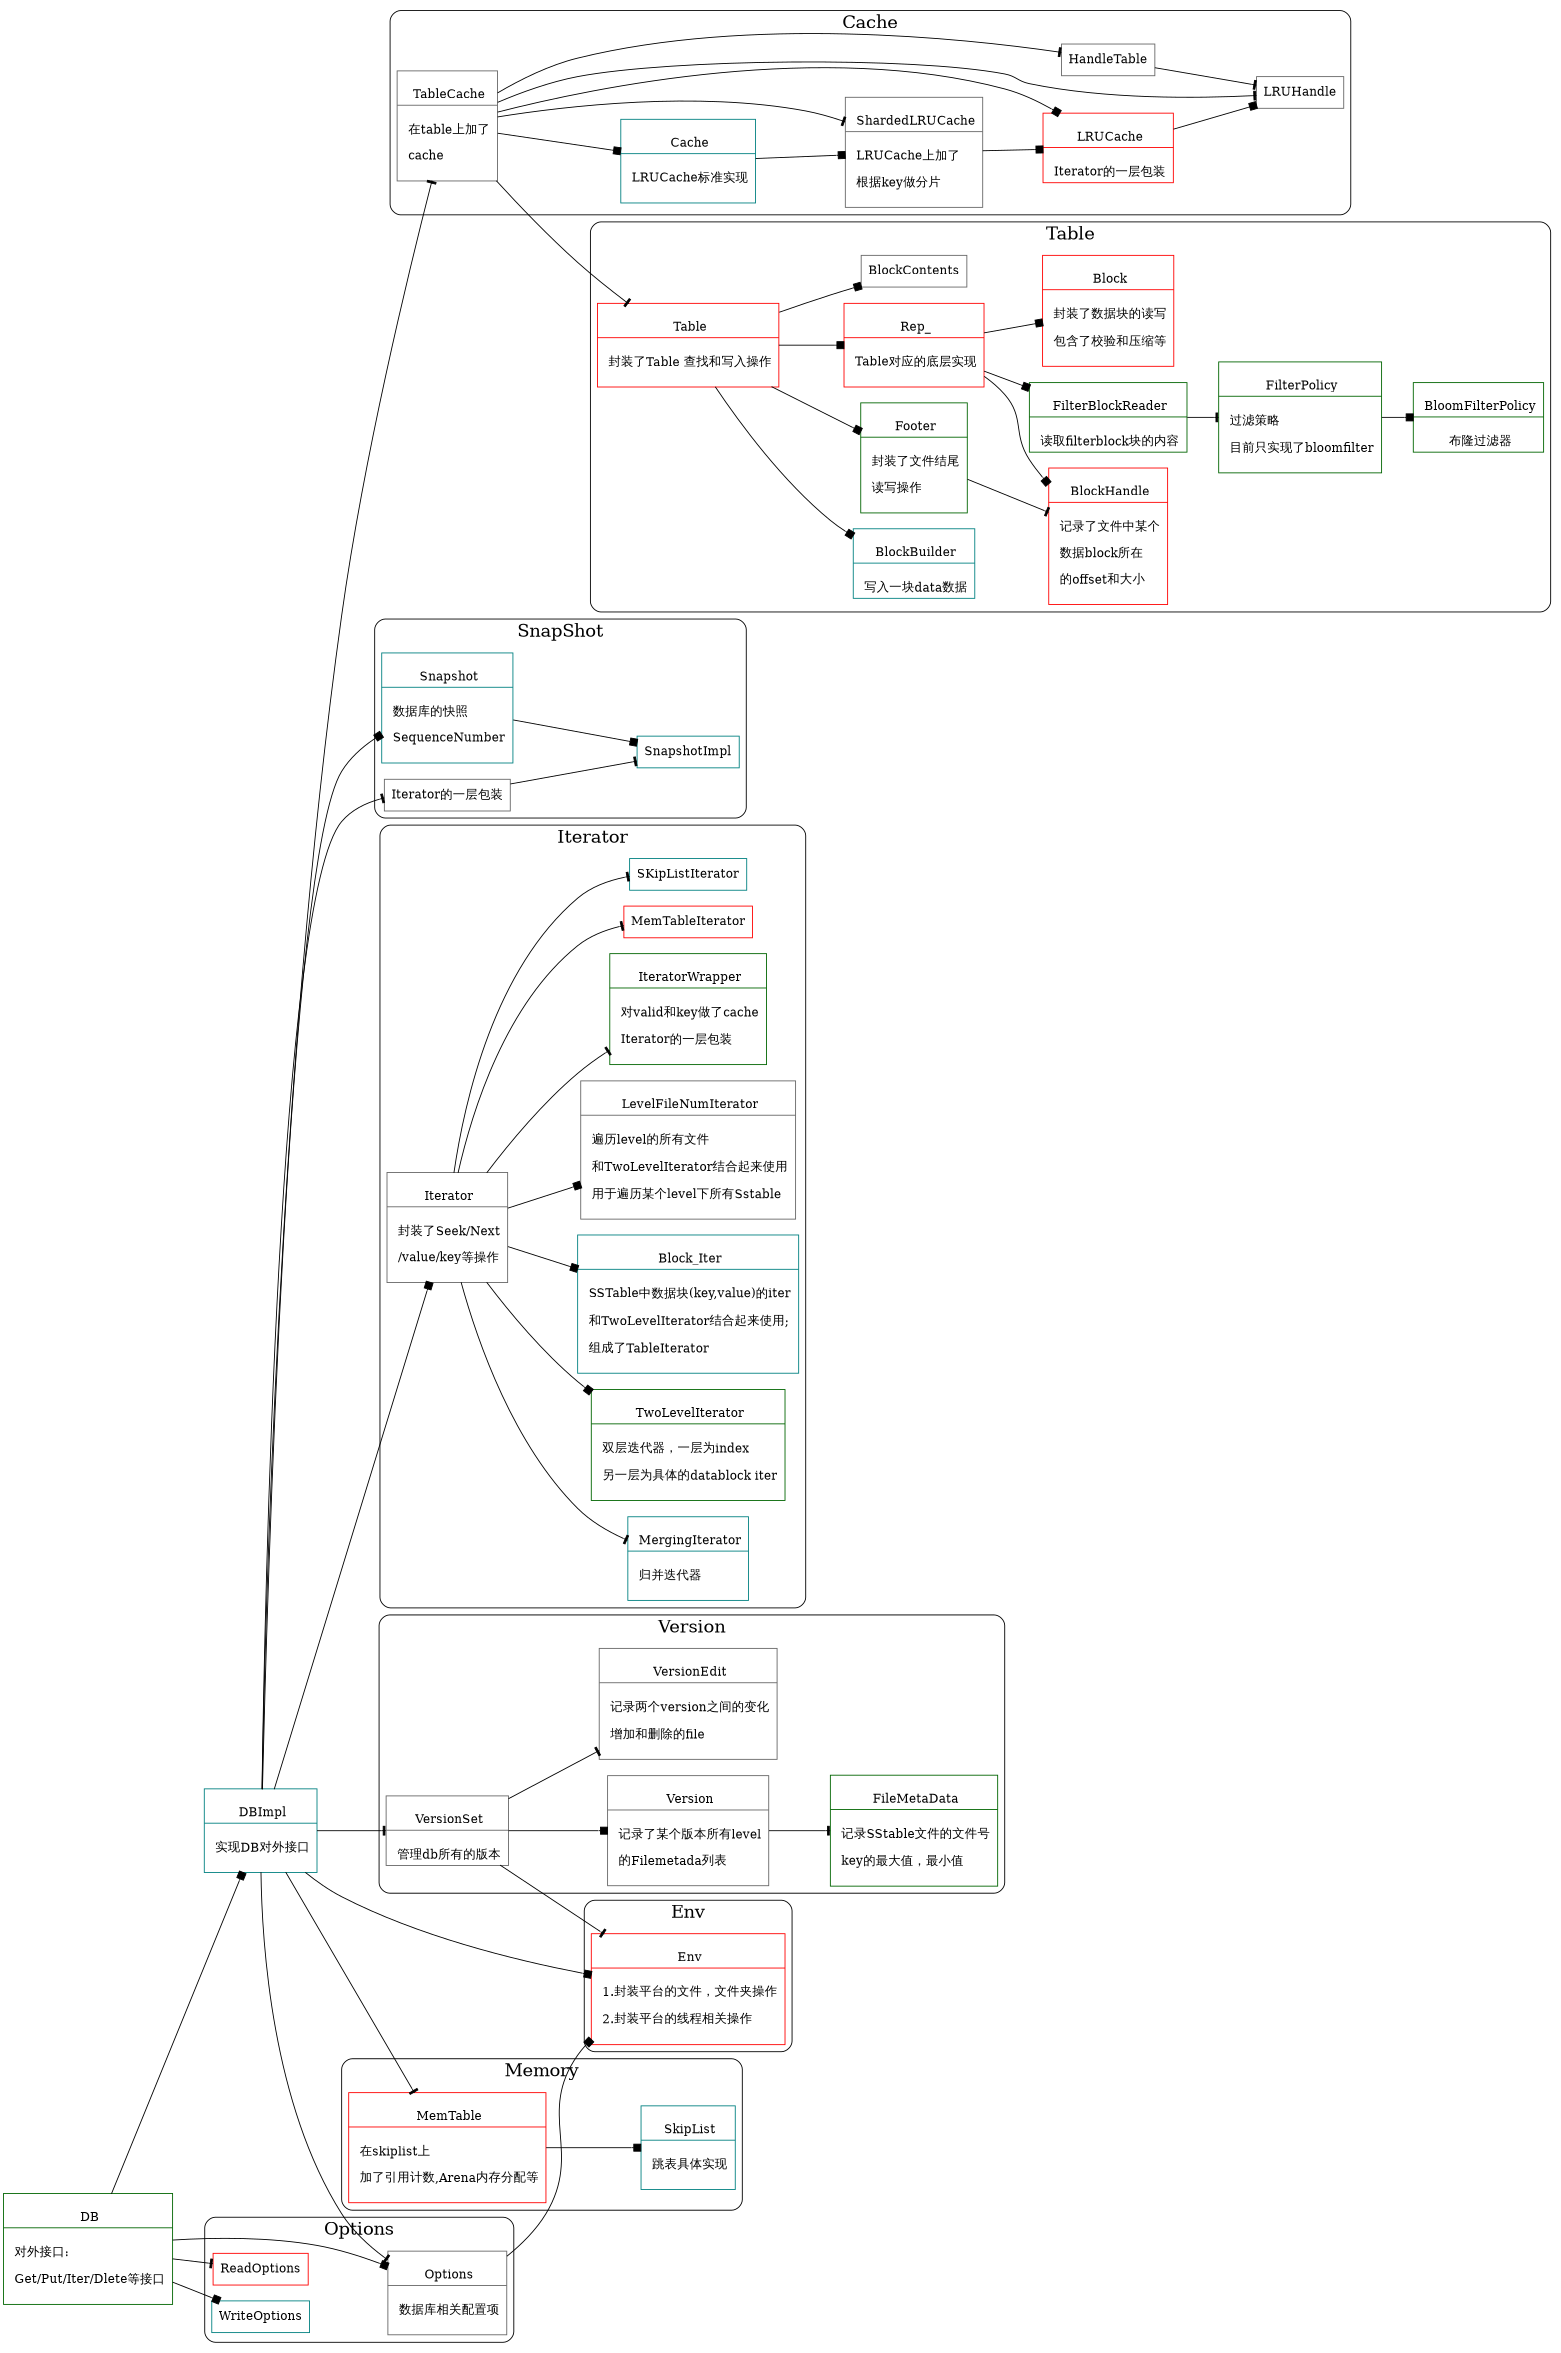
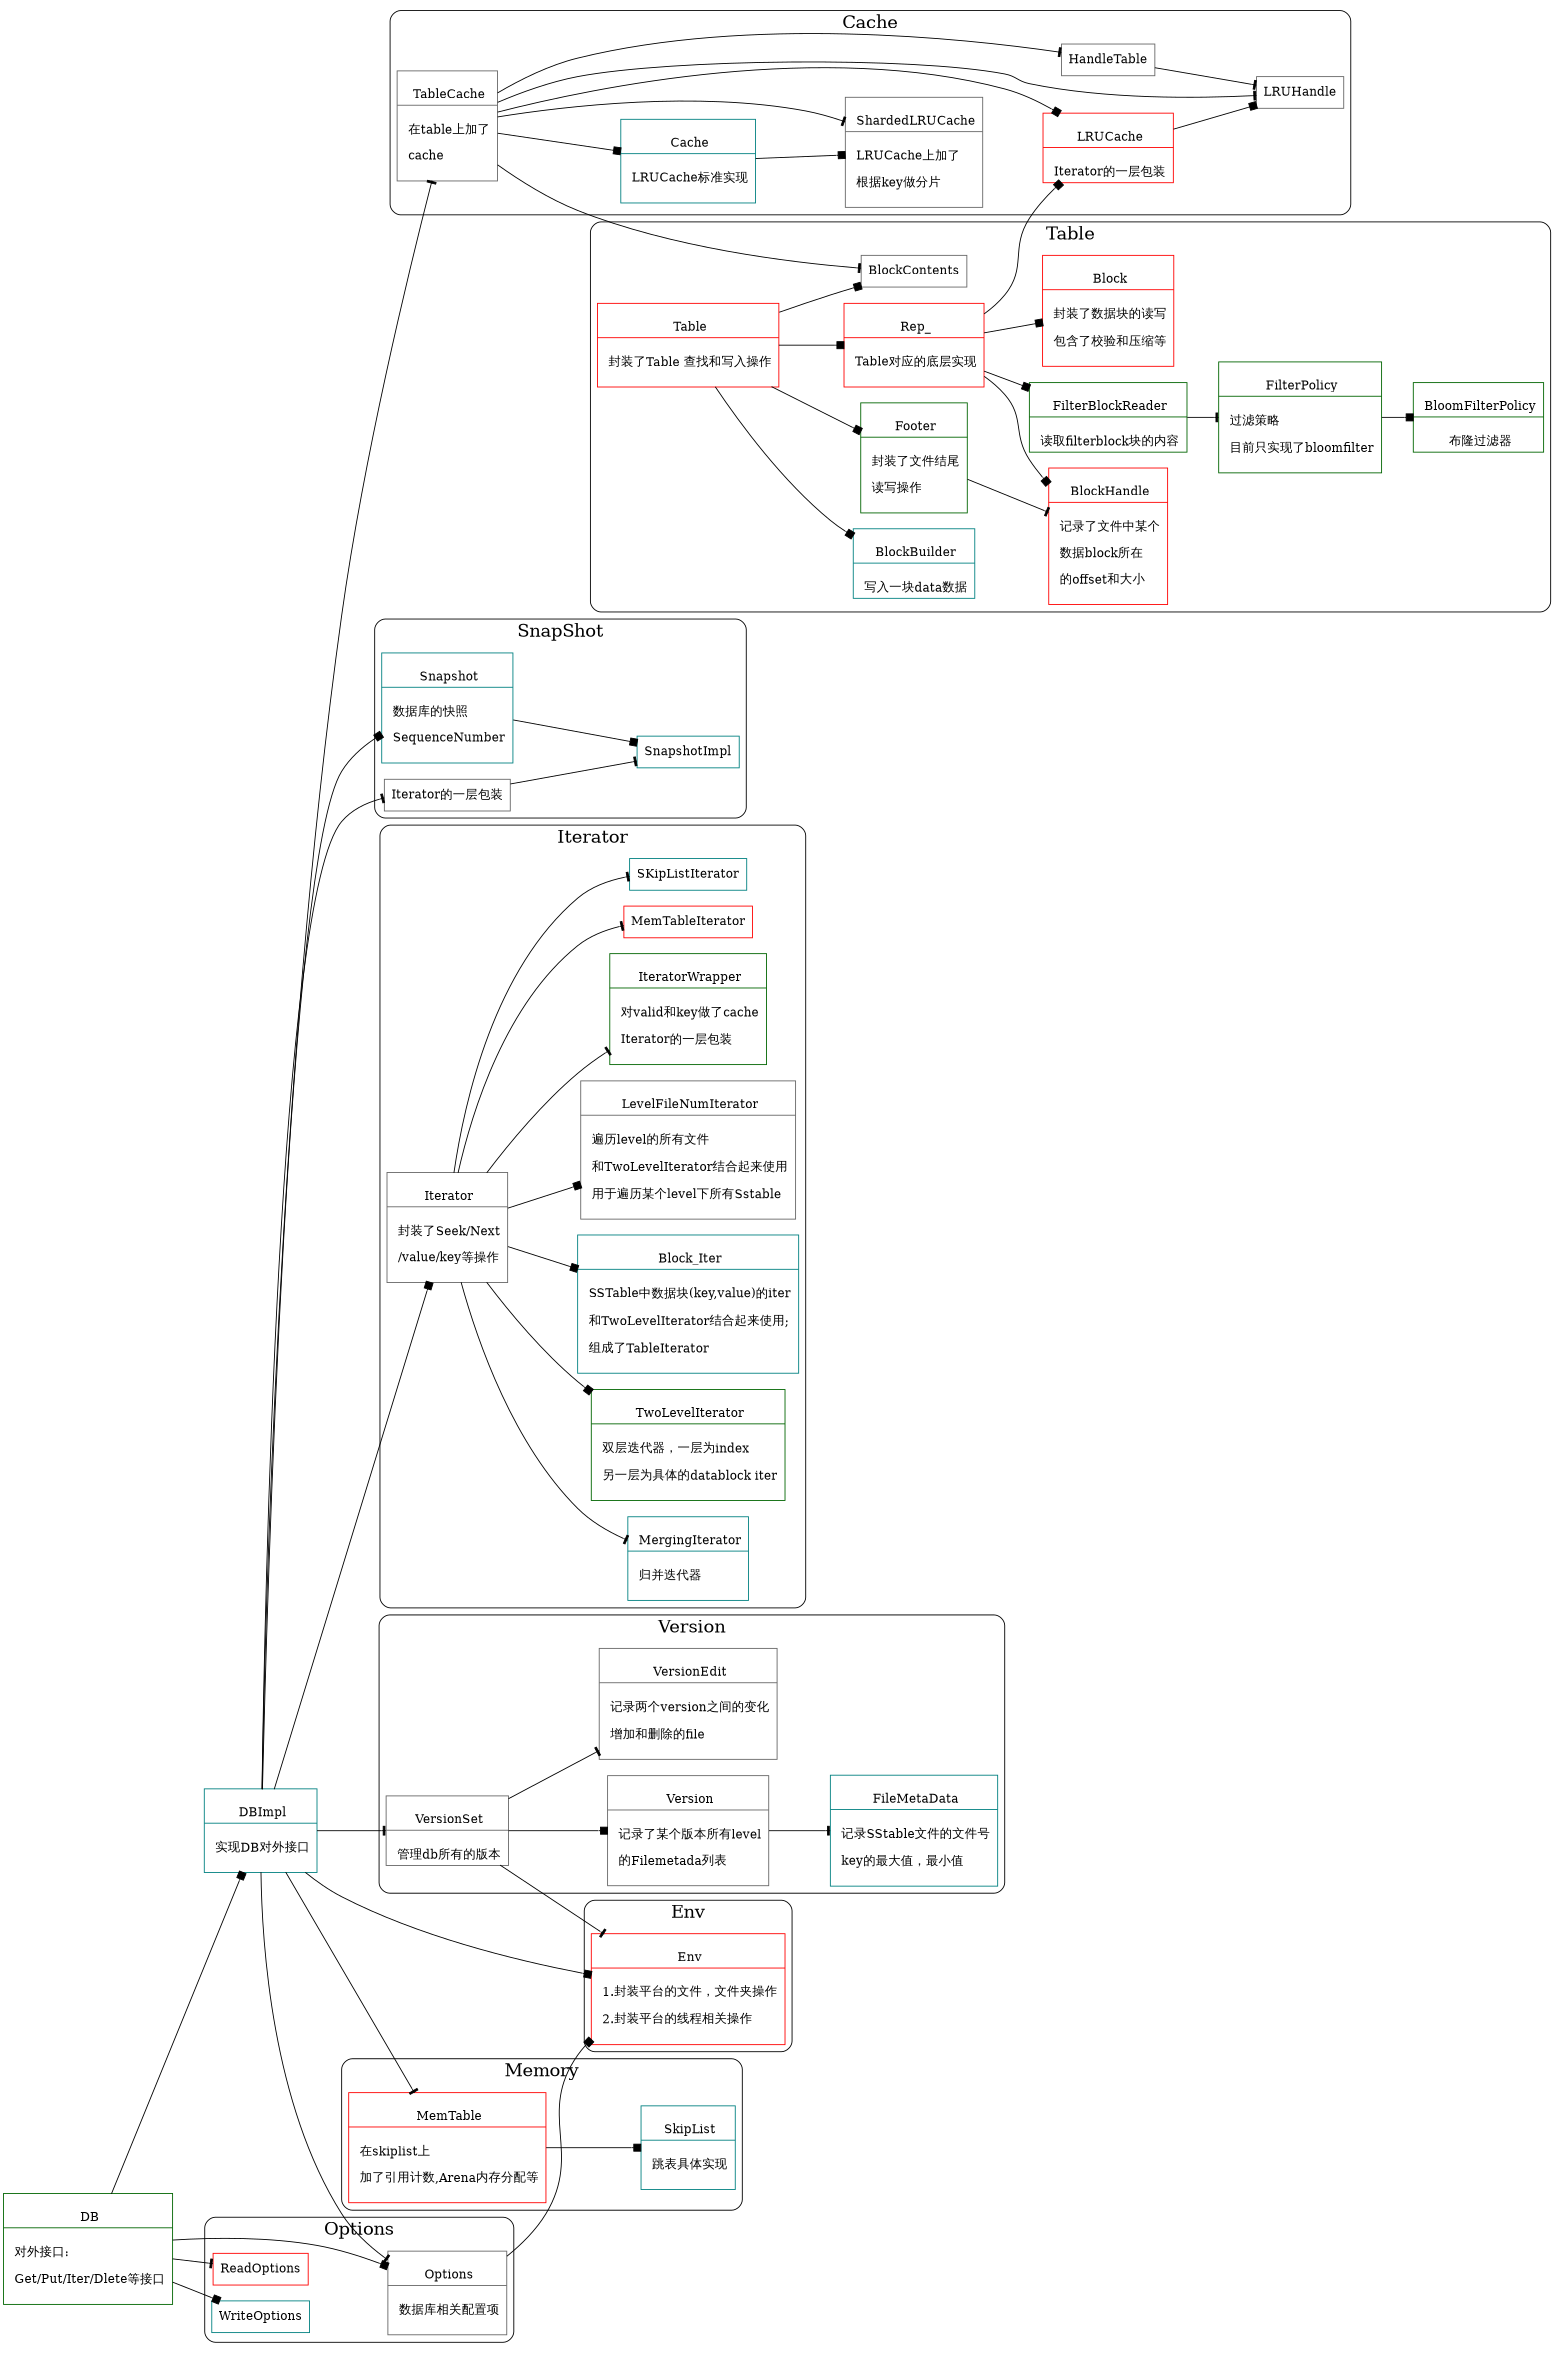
edge "ShardedLRUCache" -> "LRUCache": now "Rep_" -> "LRUCache"
edge "TableCache" -> "Table": now "TableCache" -> "BlockContents"
node "FileMetaData": color darkgreen -> teal
